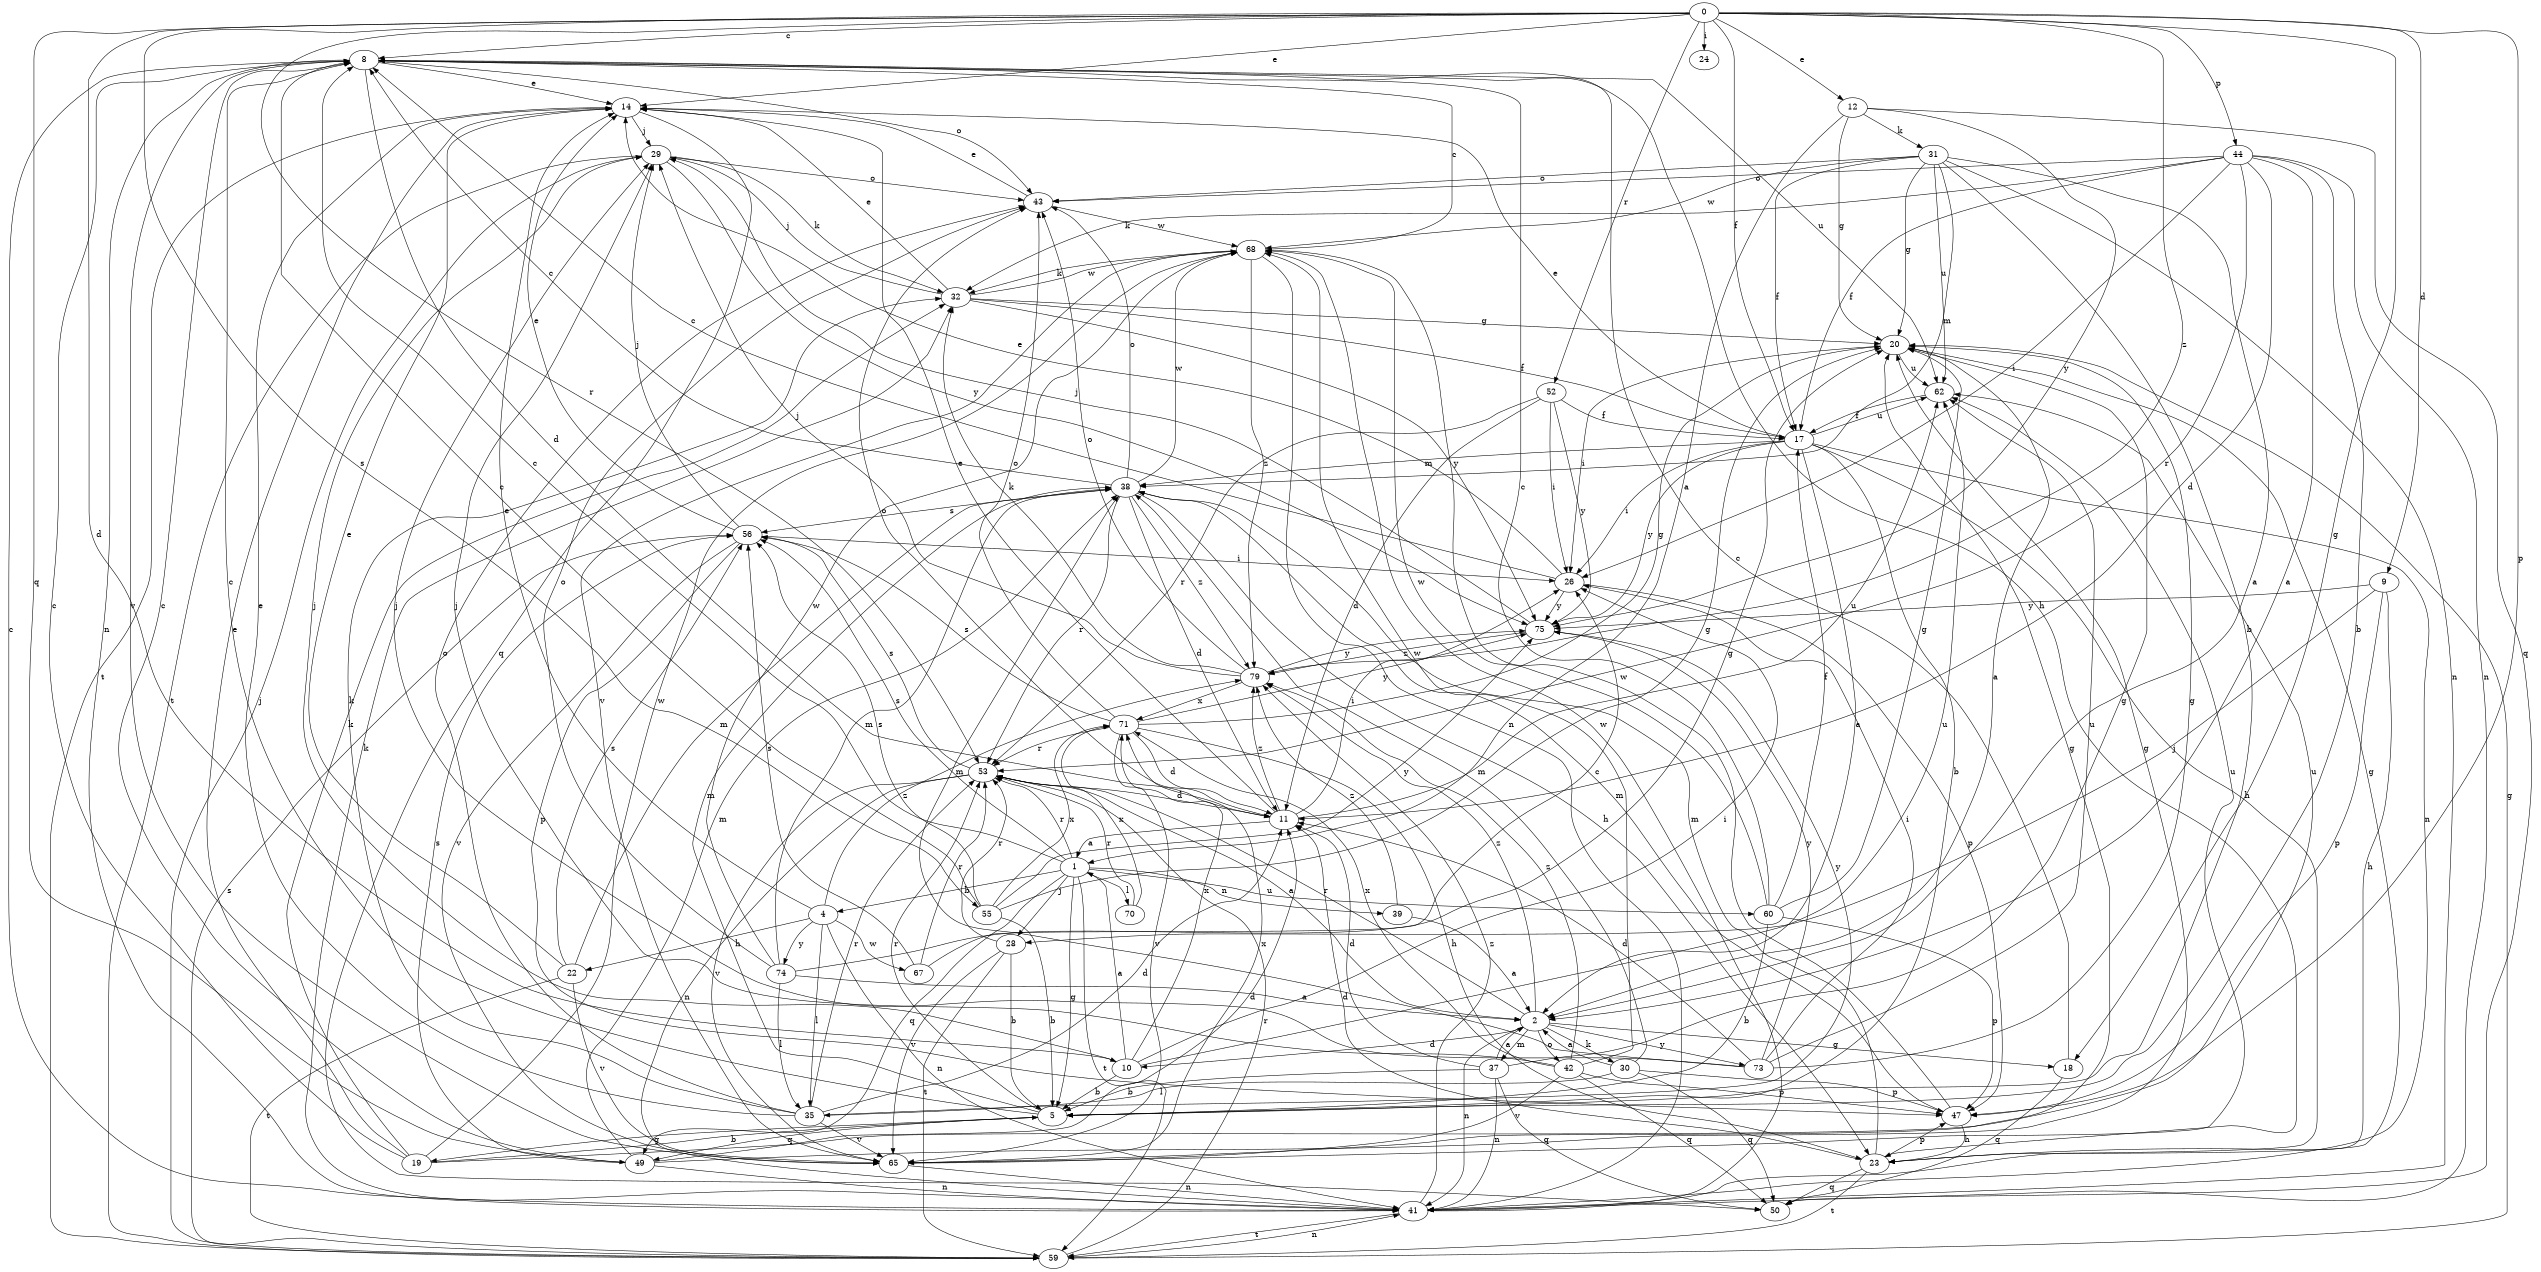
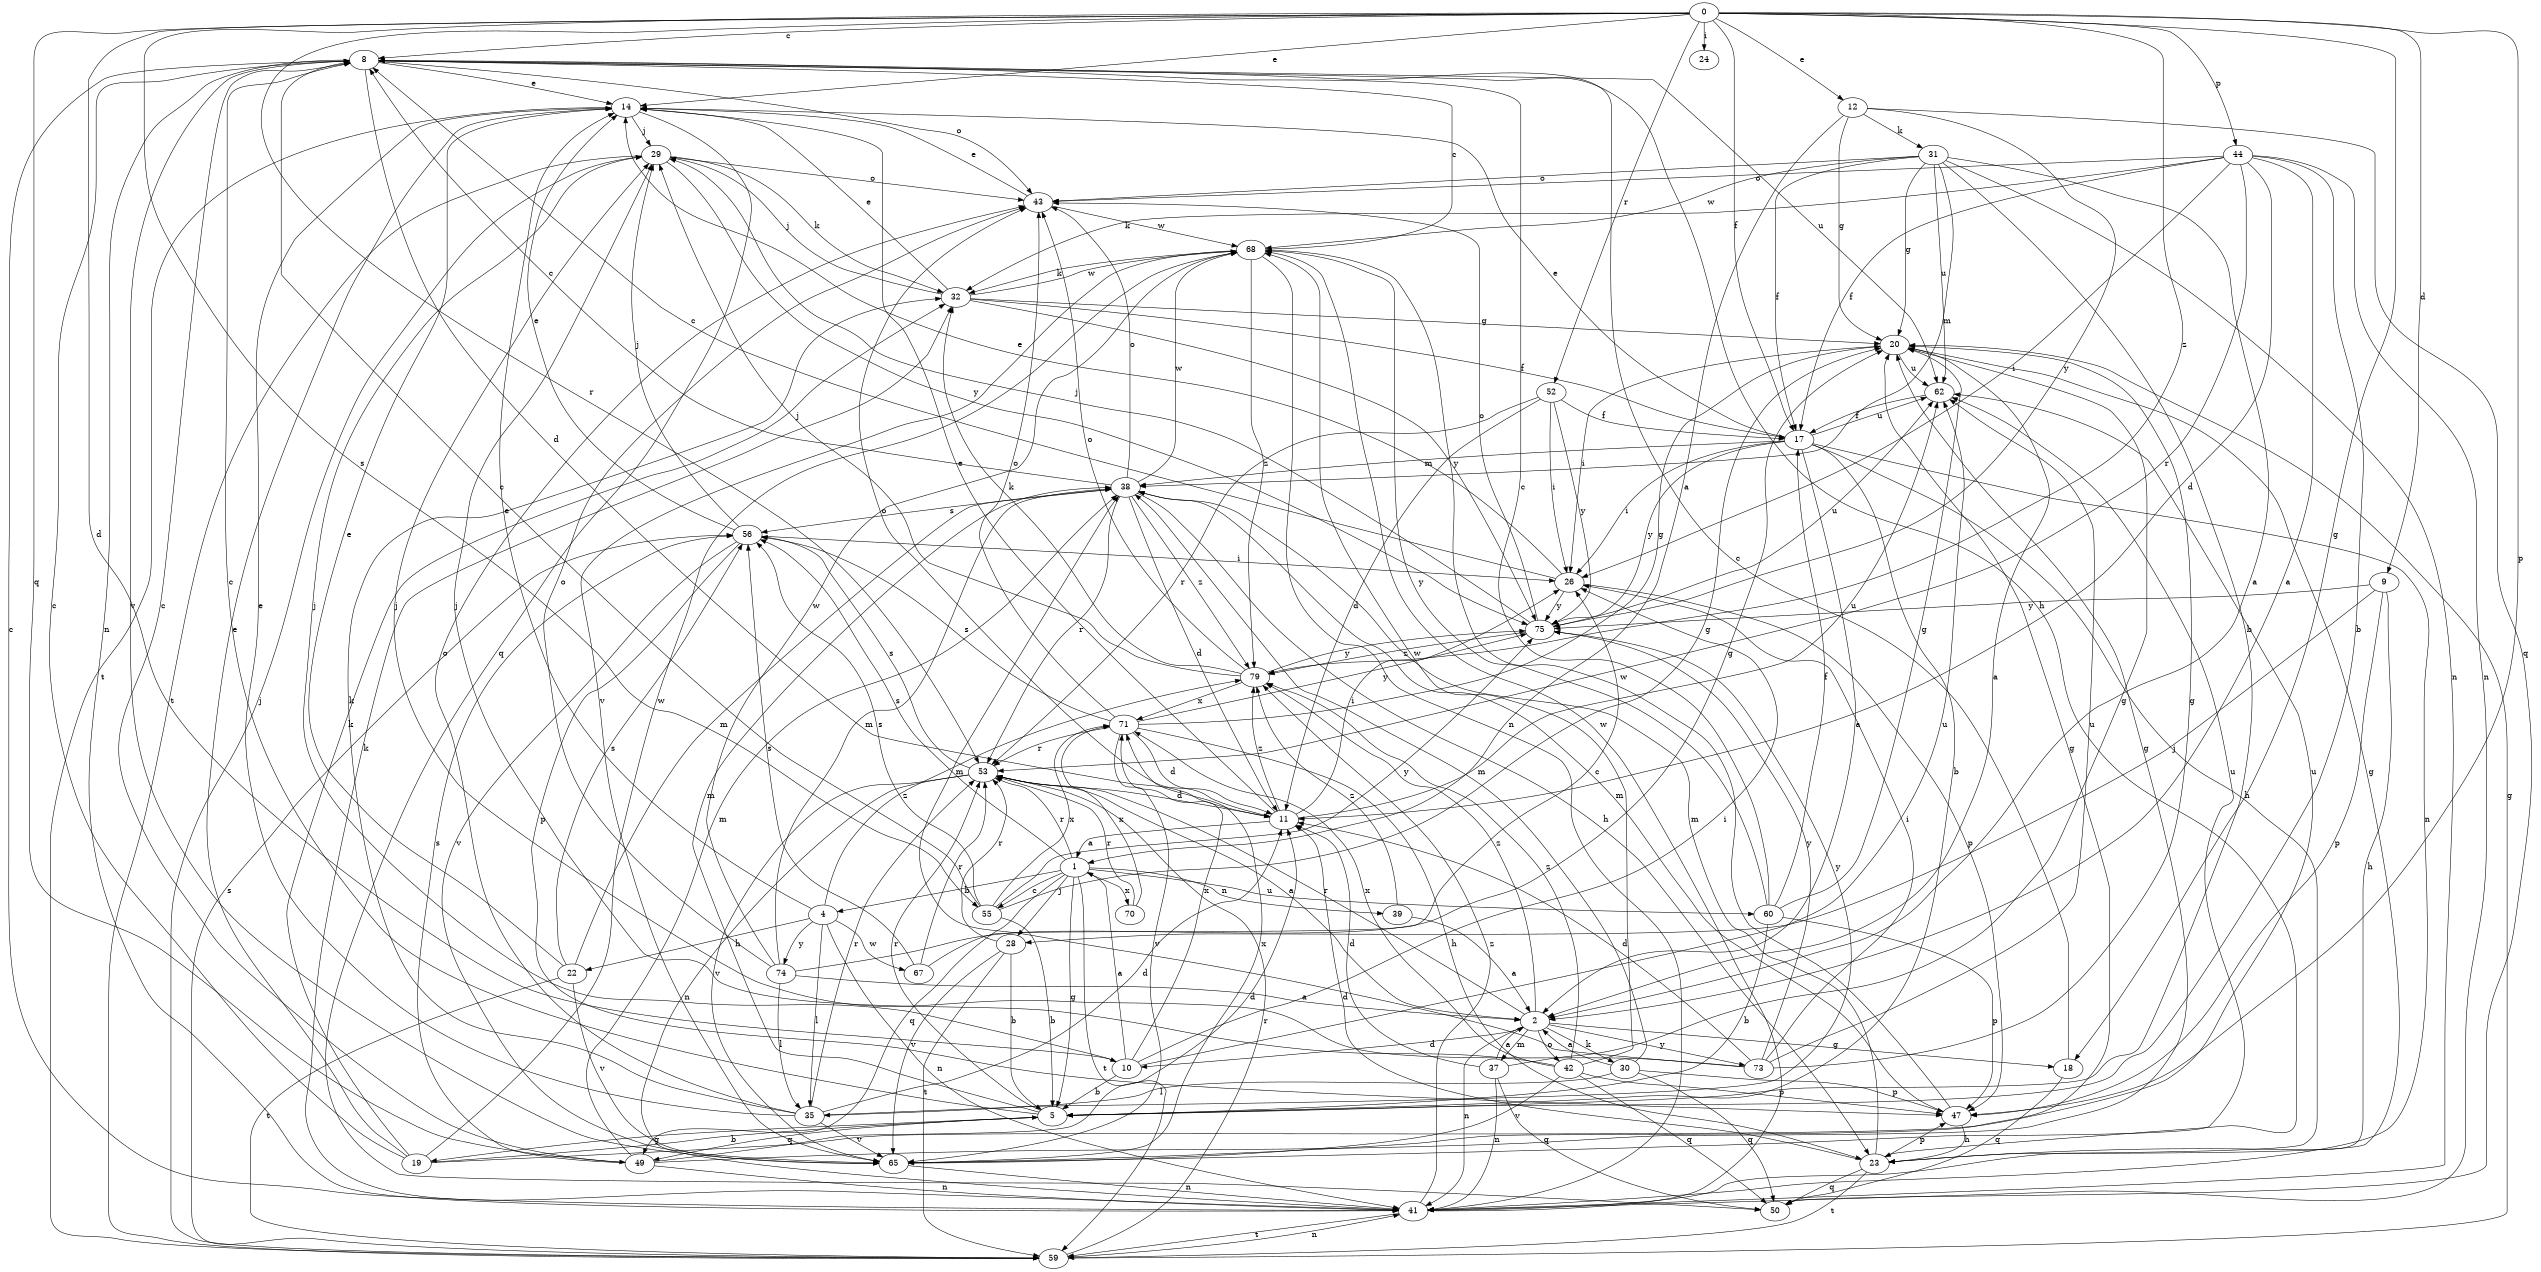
edge "75" -> "43": added, label "o"
edge "1" -> "8": now "1" -> "55"
edge "75" -> "62": added, label "u"
edge "60" -> "68": label "w" -> "y"
edge "1" -> "70": label "l" -> "x"
edge "37" -> "5": removed, label "b"
